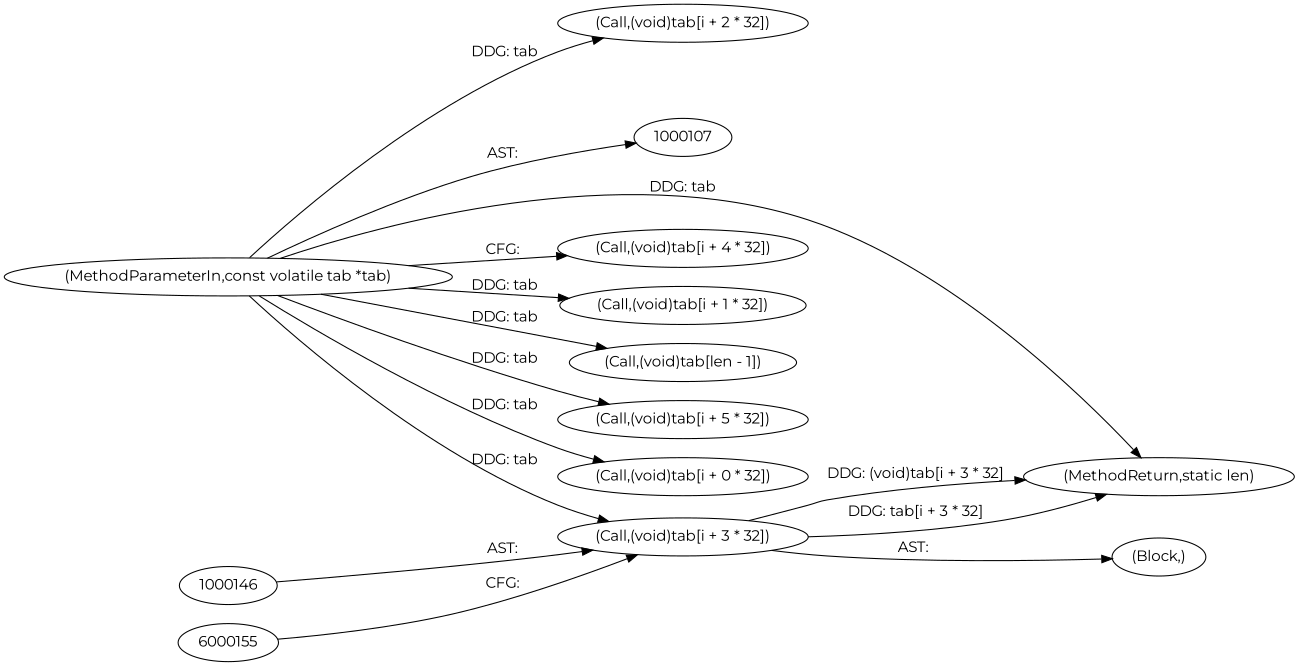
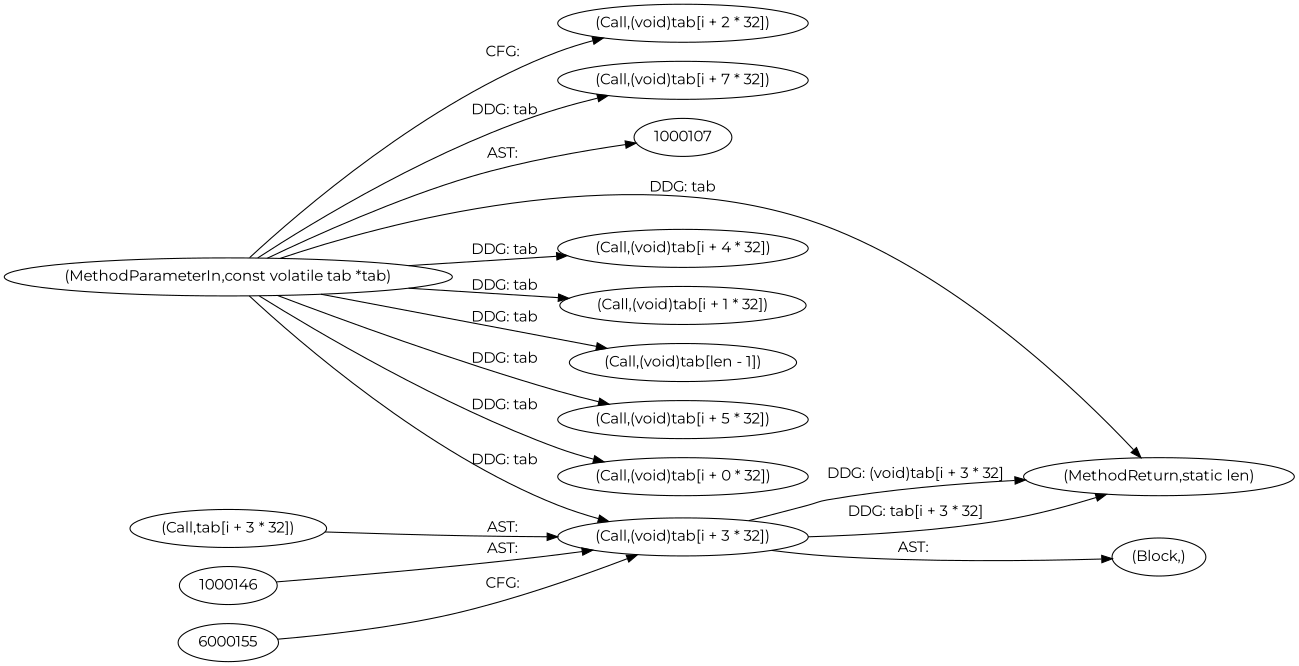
edge "(MethodParameterIn,const volatile tab *tab)" -> "(Call,(void)tab[i + 2 * 32])": label "DDG: tab" -> "CFG: "
node "(Call,(void)tab[i + 7 * 32])": added
edge "(MethodParameterIn,const volatile tab *tab)" -> "(Call,(void)tab[i + 4 * 32])": label "CFG: " -> "DDG: tab"
node "(Call,tab[i + 3 * 32])": added
